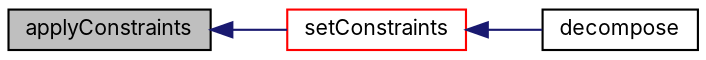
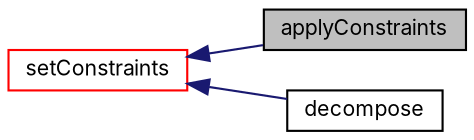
edge "setConstraints" -> "applyConstraints": reversed
